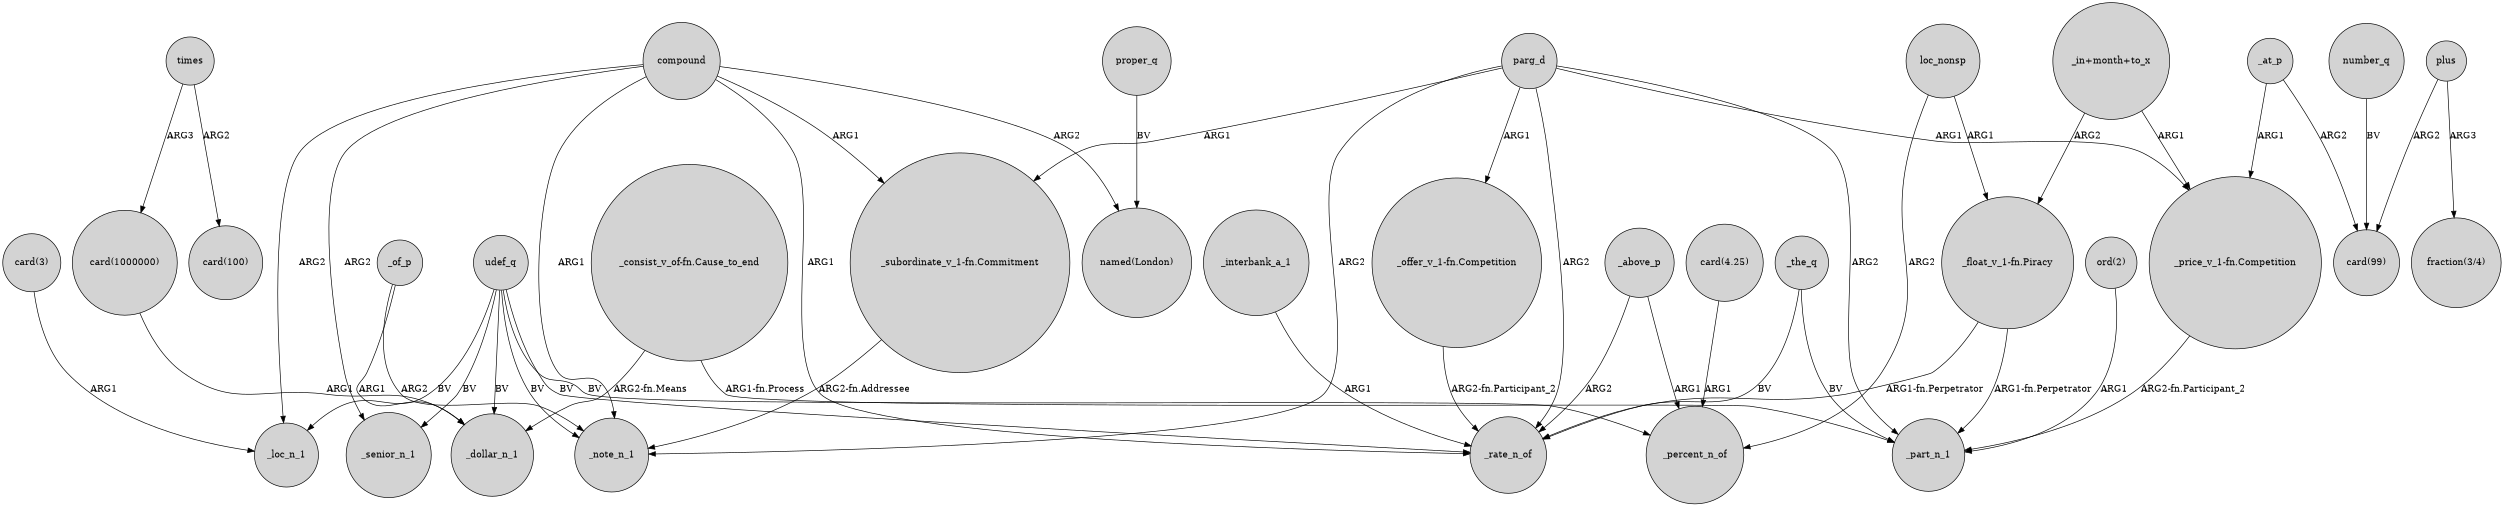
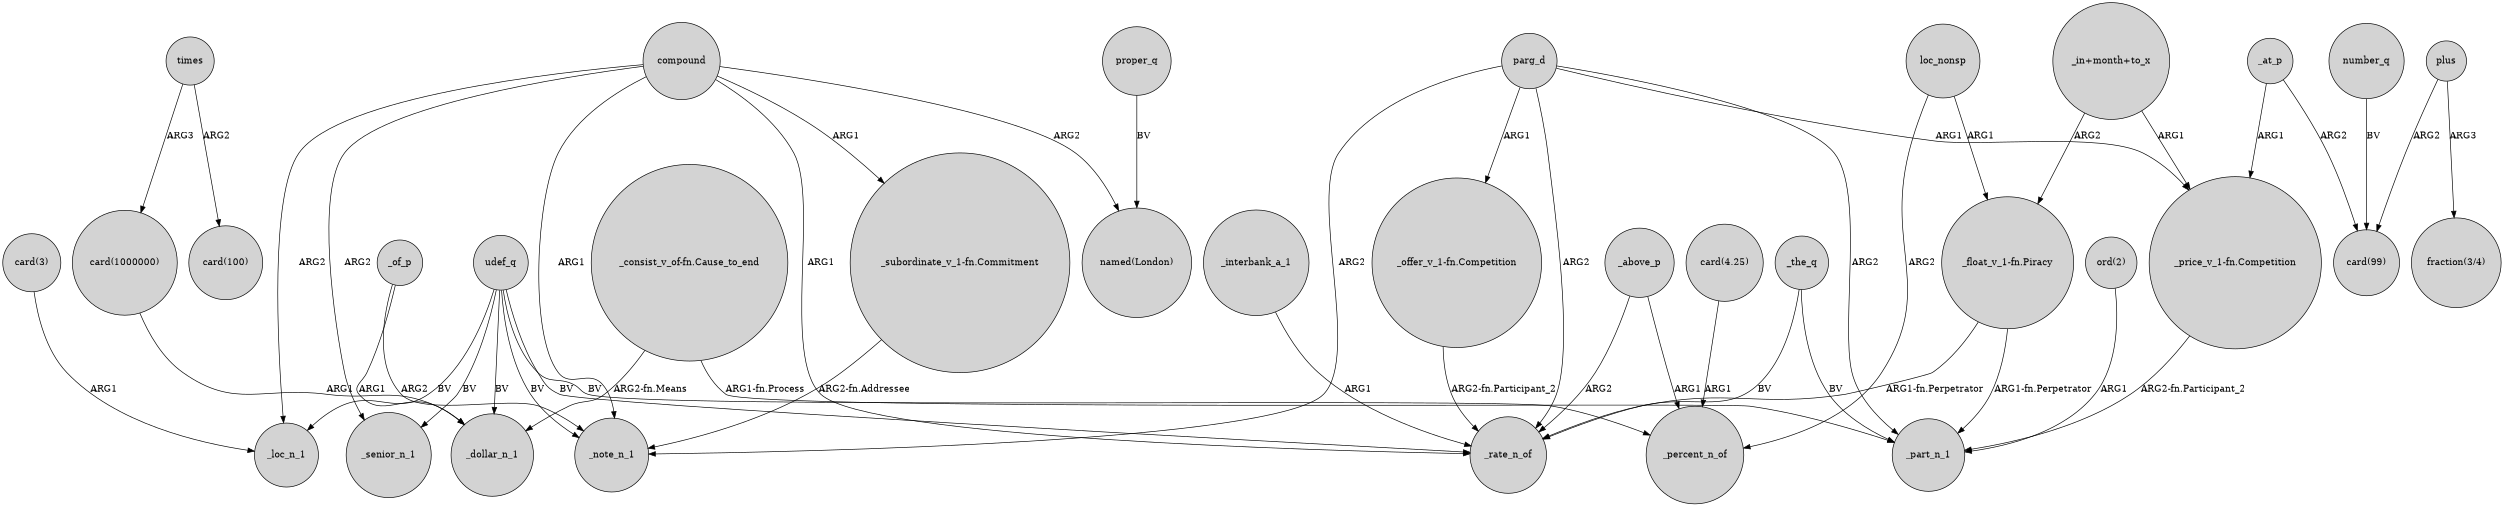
edge "parg_d" -> "_subordinate_v_1-fn.Commitment": removed, label "ARG1"
